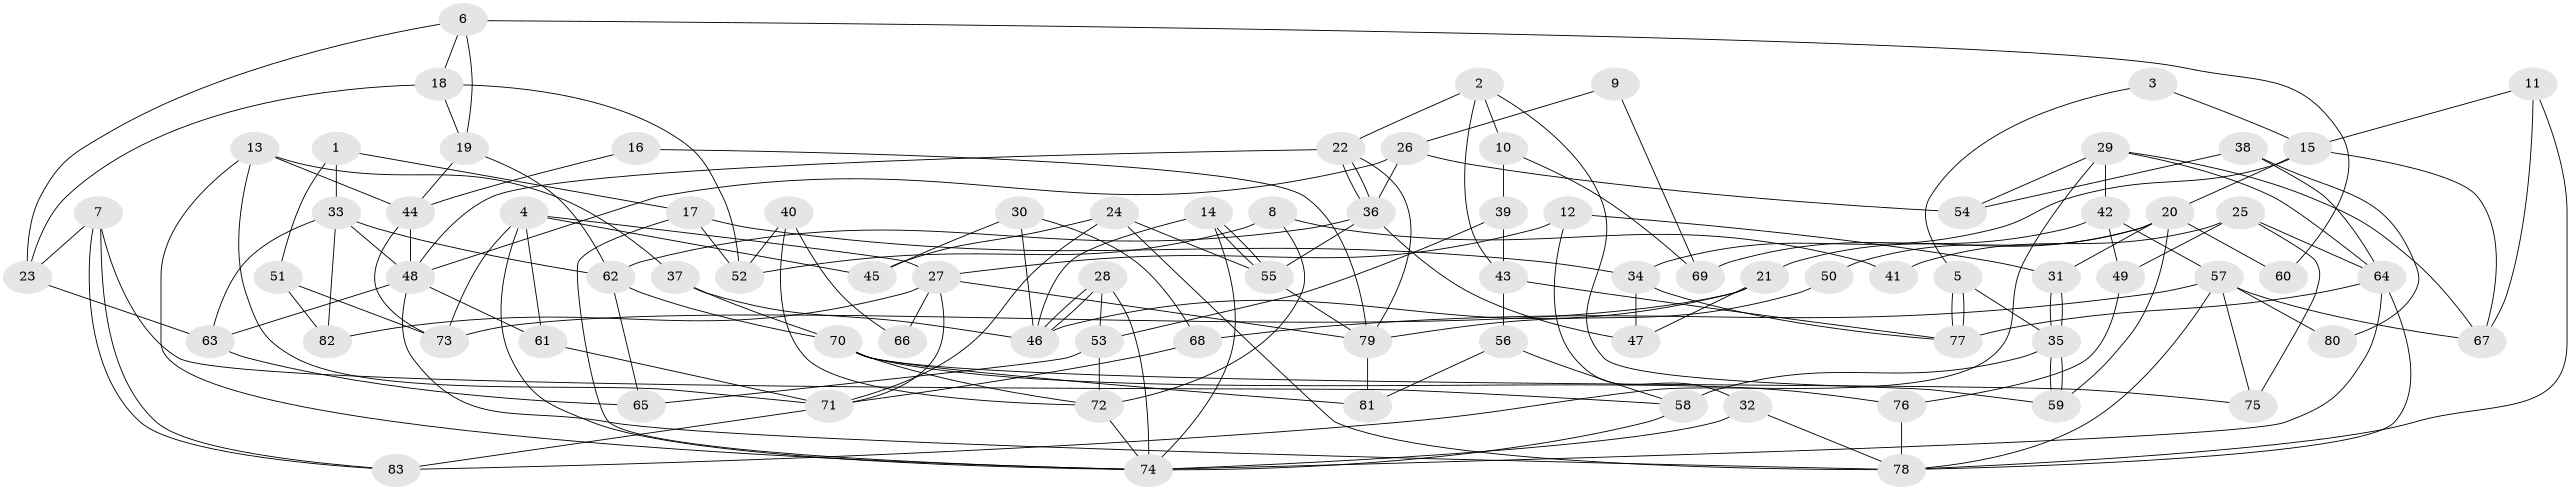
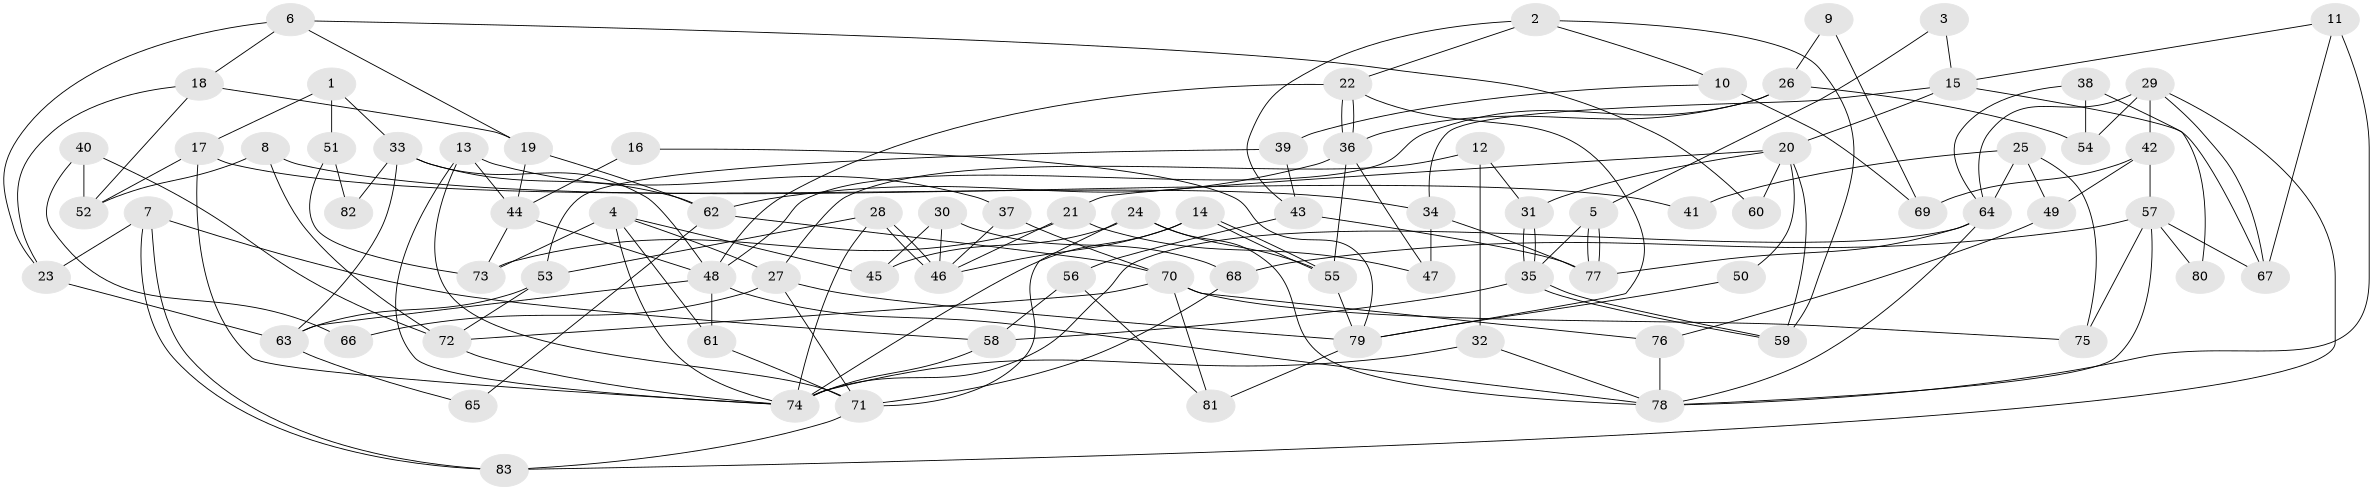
edge "27" -- "82": removed
edge "53" -- "65": now "53" -- "63"
